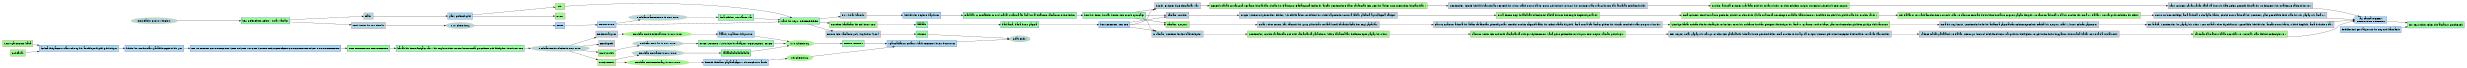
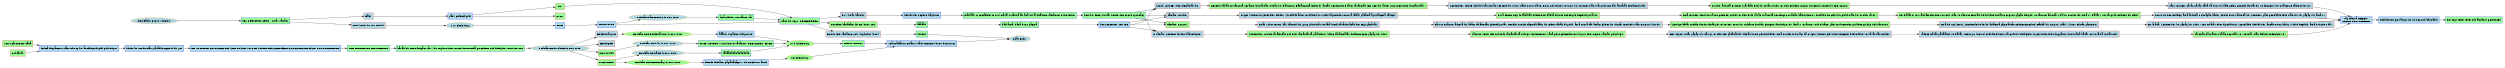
node "Şimdi, Grineer diye elemanlar var.": label "Şimdi, Grineer diye elemanlar var." -> "Şimdi, Grineer diye elemanlar ile."
edge "vay canına NEEEY! oRADA DUR BAKALIM" -> "her şeyi teker teker ele almamız gerekecek": now "vay canına NEEEY! oRADA DUR BAKALIM" -> "dediklerimi geri alıyorum bu şey çok karmaşık"
